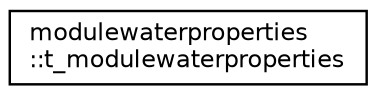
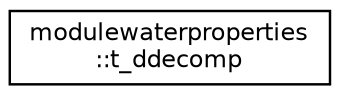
node "modulewaterproperties ::t_modulewaterproperties": label "modulewaterproperties ::t_modulewaterproperties" -> "modulewaterproperties ::t_ddecomp"
